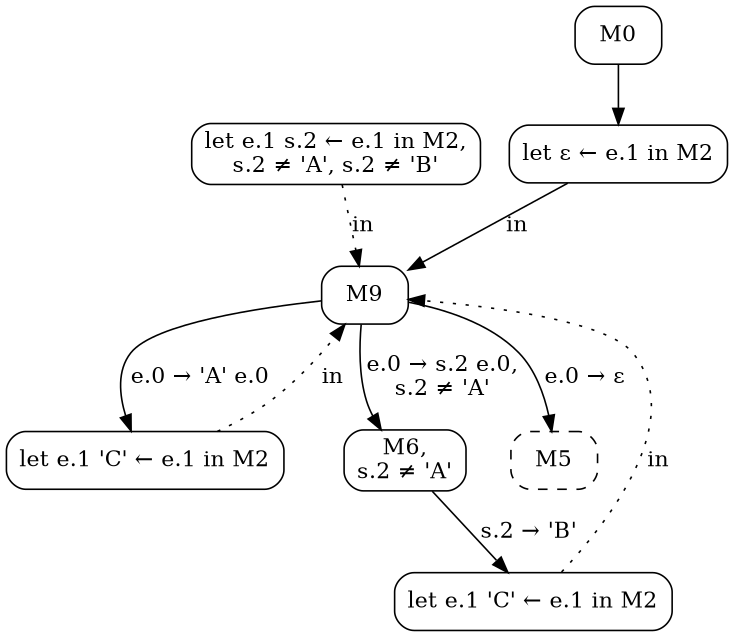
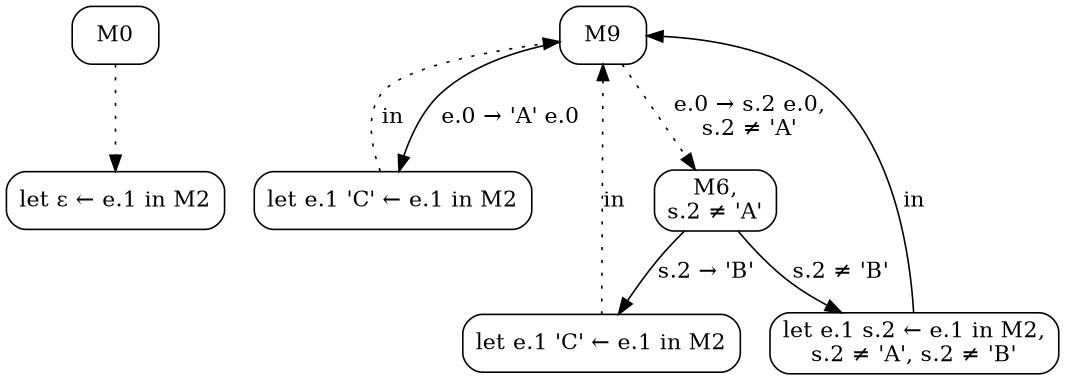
edge "M0" -> "let ε ← e.1 in M2": style solid -> dotted
edge "let e.1 s.2 ← e.1 in M2, s.2 ≠ 'A', s.2 ≠ 'B'" -> "M9": style dotted -> solid
edge "let ε ← e.1 in M2" -> "M9": removed, label "in"
edge "M6, s.2 ≠ 'A'" -> "let e.1 s.2 ← e.1 in M2, s.2 ≠ 'A', s.2 ≠ 'B'": added, label "s.2 ≠ 'B'"
edge "M9" -> "M6, s.2 ≠ 'A'": style solid -> dotted
node "M5": removed
